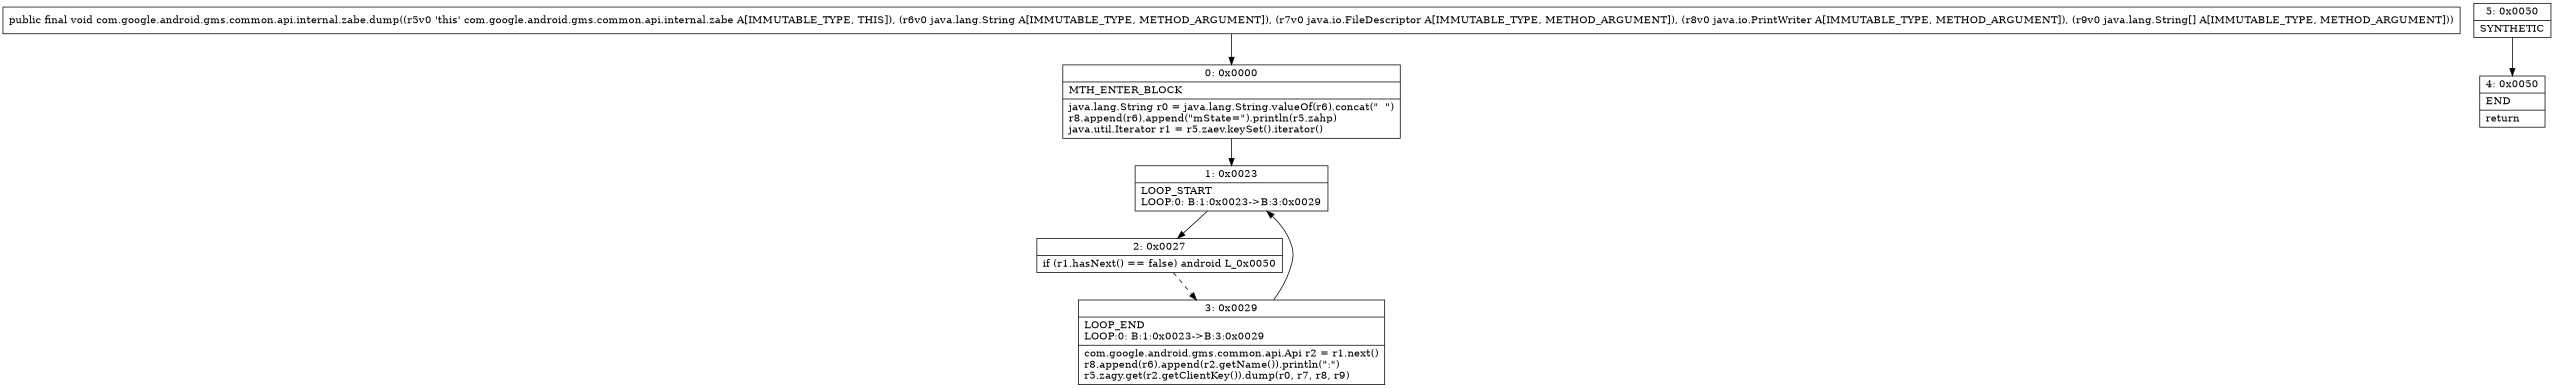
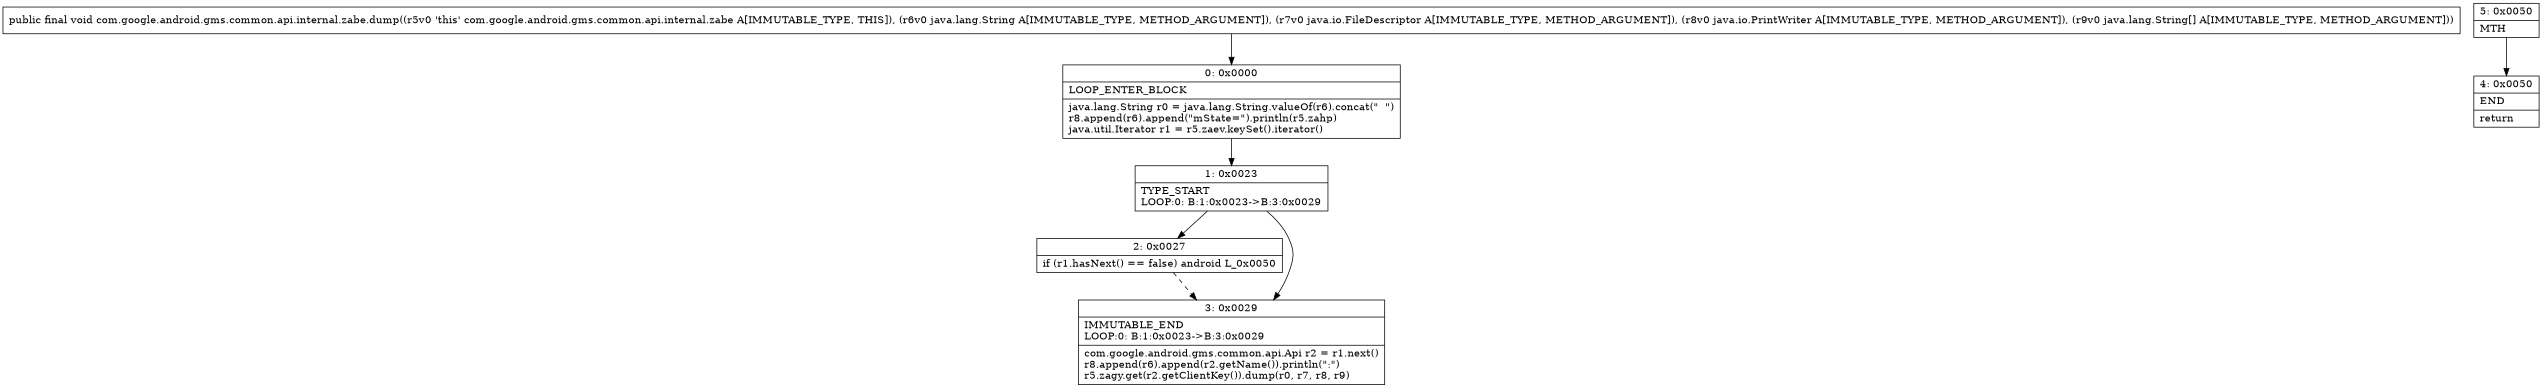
node "5: 0x0050": text "SYNTHETIC" -> "MTH"
node "0: 0x0000": text "MTH_ENTER_BLOCK" -> "LOOP_ENTER_BLOCK"
node "1: 0x0023": text "LOOP_START" -> "TYPE_START"
edge "3: 0x0029" -> "1: 0x0023": reversed
node "3: 0x0029": text "LOOP_END" -> "IMMUTABLE_END"
